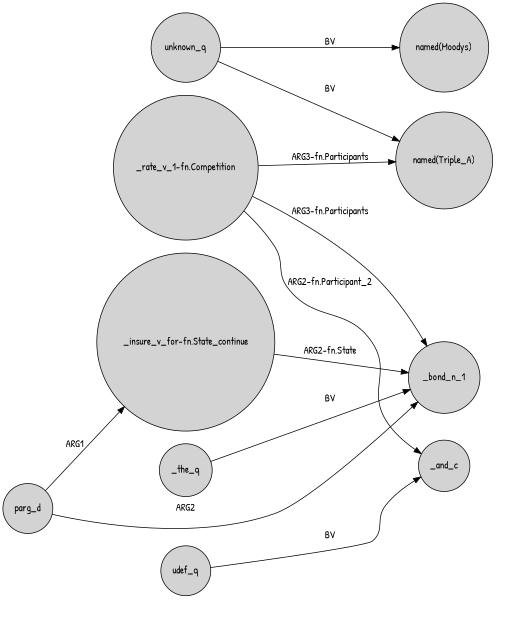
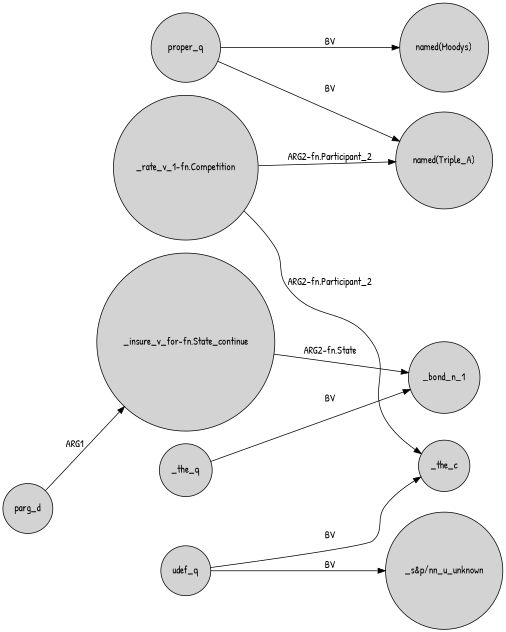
node "unknown_q": label "unknown_q" -> "proper_q"
edge "_rate_v_1-fn.Competition" -> "named(Triple_A)": label "ARG3-fn.Participants" -> "ARG2-fn.Participant_2"
edge "_rate_v_1-fn.Competition" -> "_bond_n_1": removed, label "ARG3-fn.Participants"
node "_and_c": label "_and_c" -> "_the_c"
edge "parg_d" -> "_bond_n_1": removed, label "ARG2"
node "_s&p/nn_u_unknown": added
